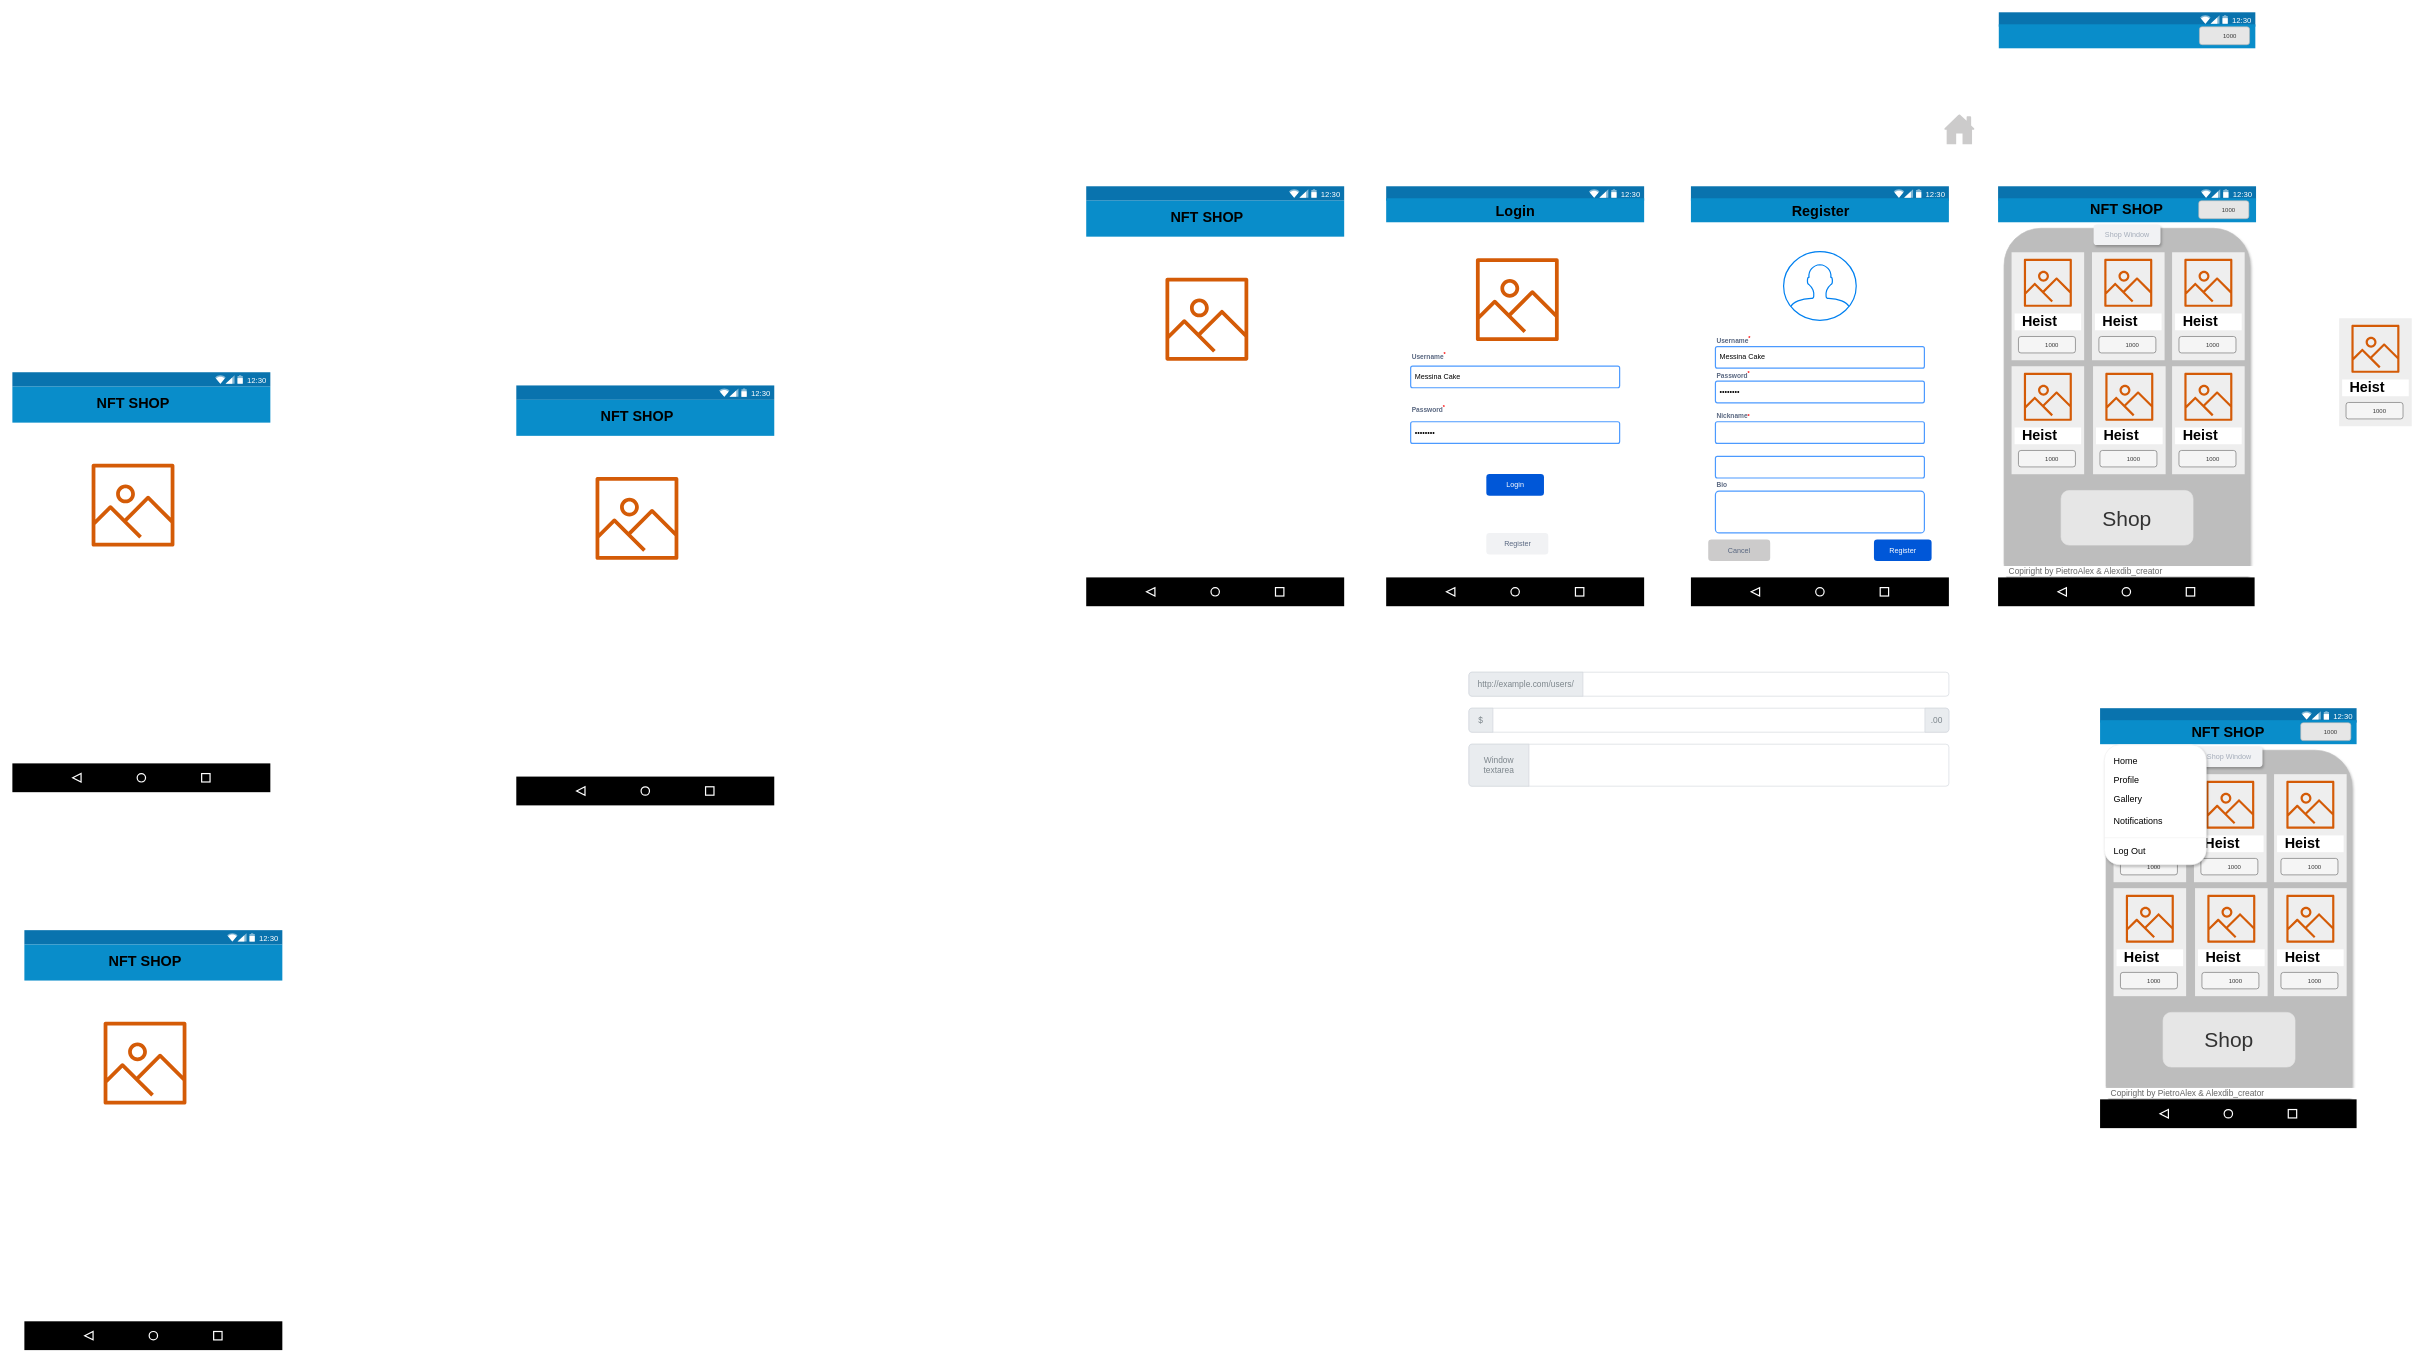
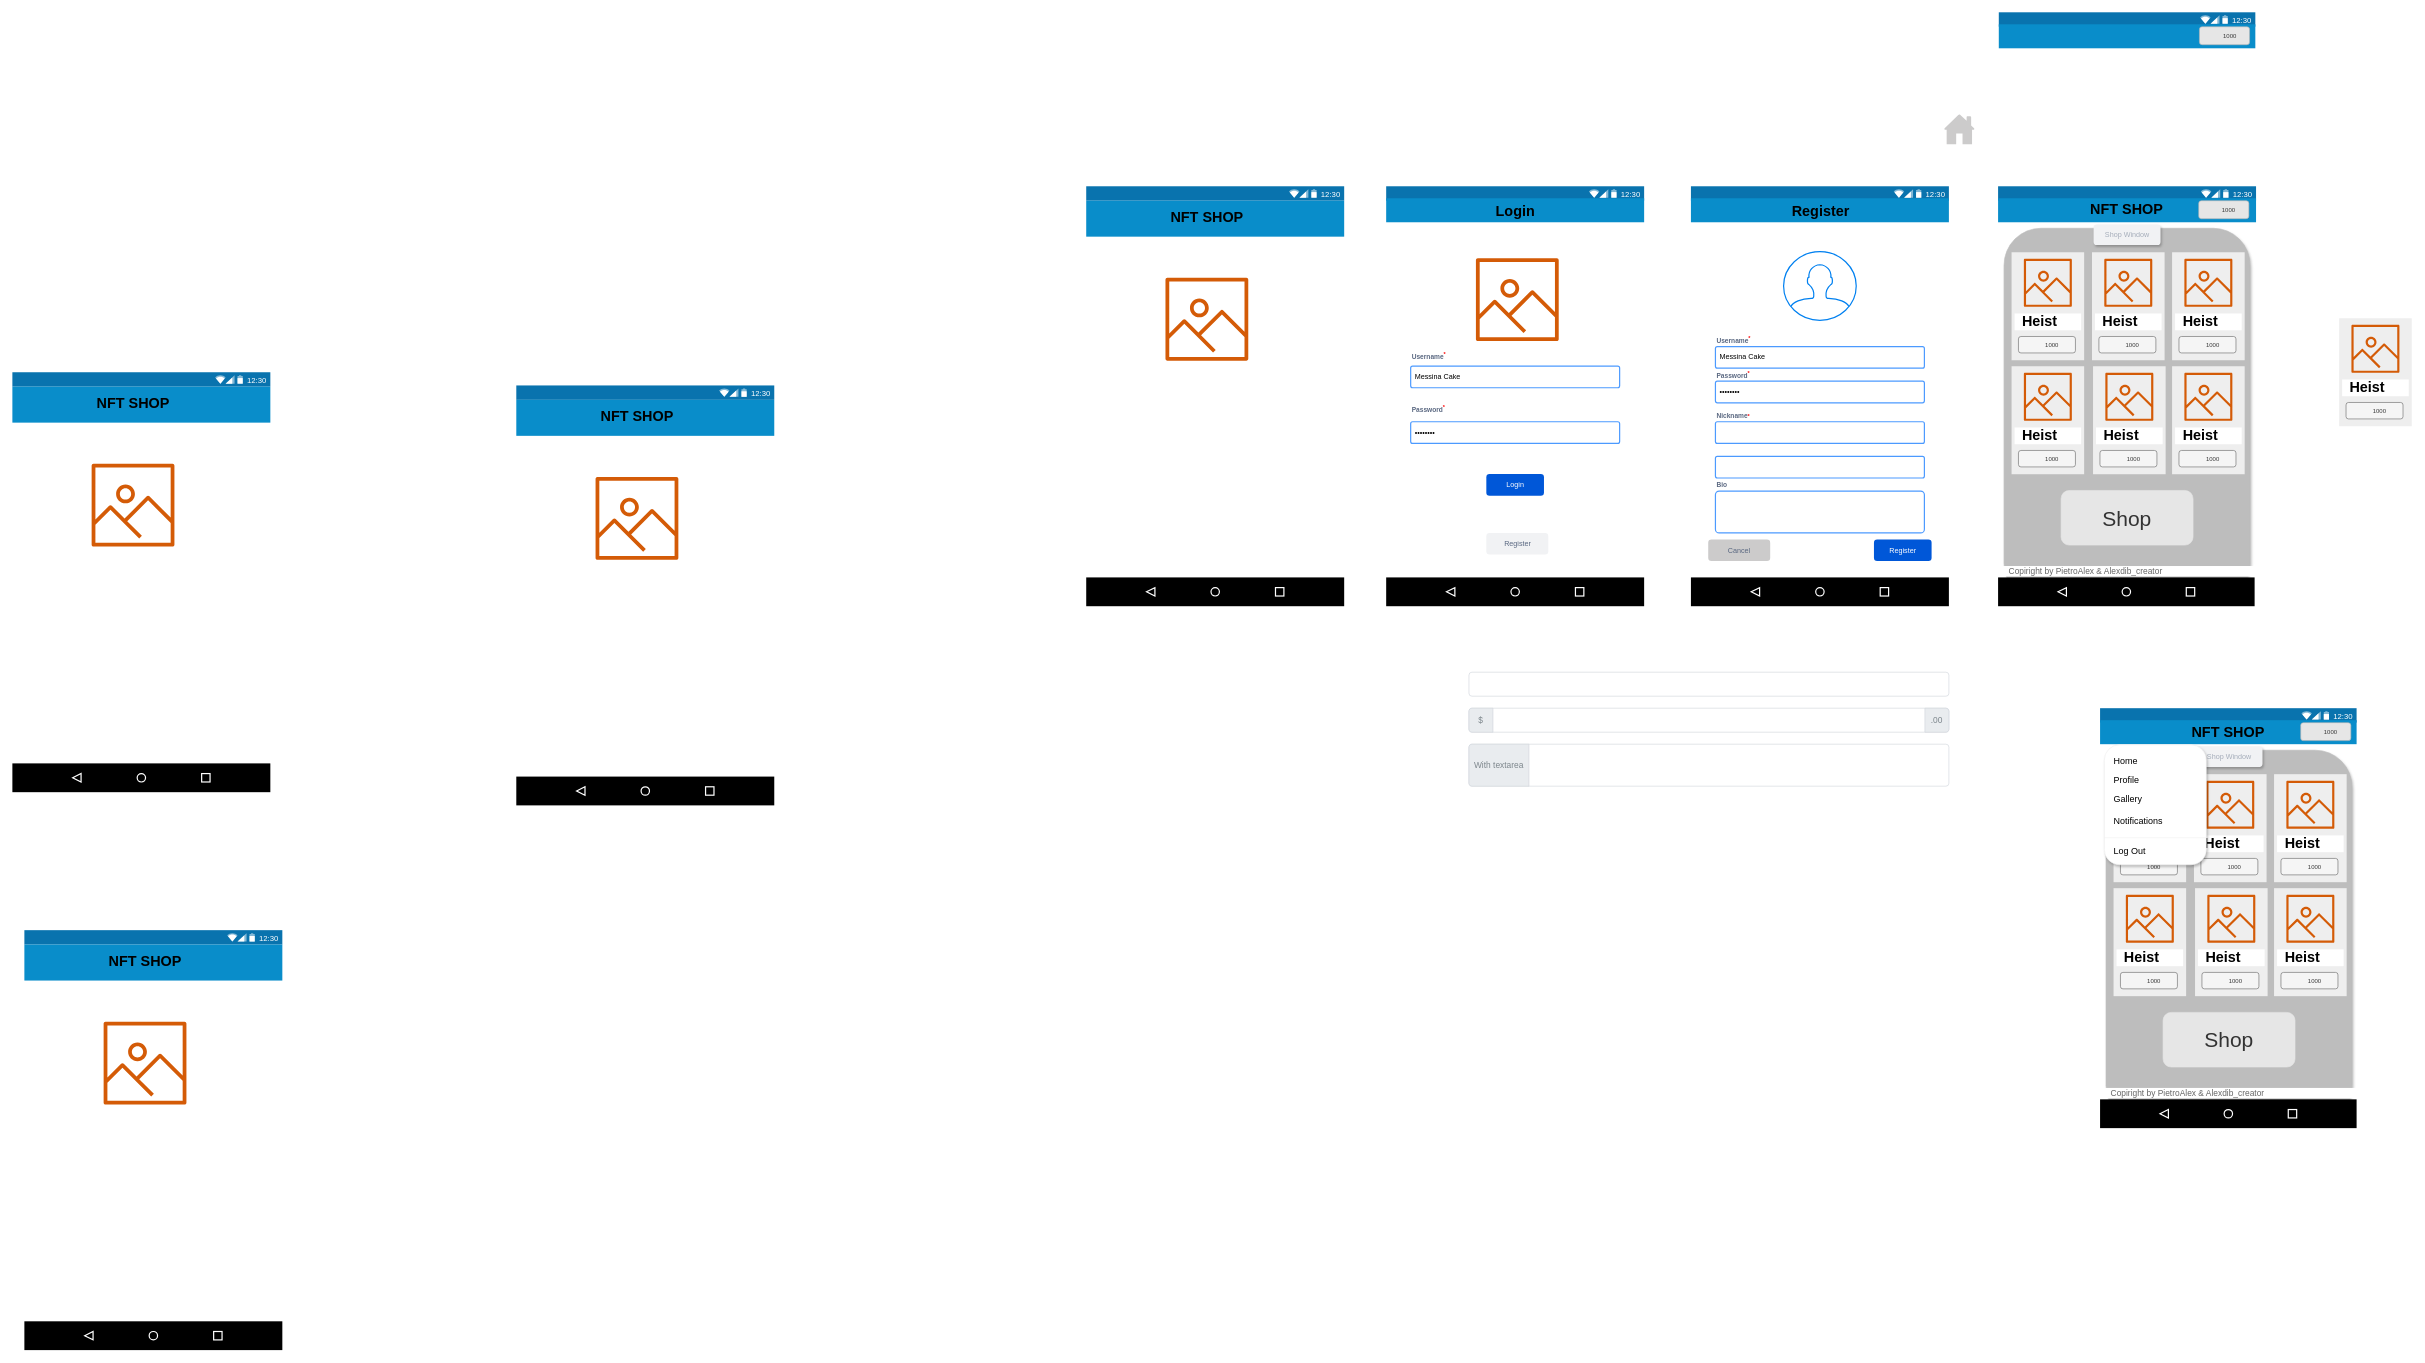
node "http://example.com/users/": removed
node "Window textarea": label "Window textarea" -> "With textarea"
